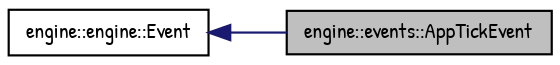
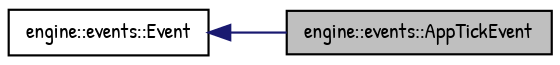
node "engine::engine::Event": label "engine::engine::Event" -> "engine::events::Event"
